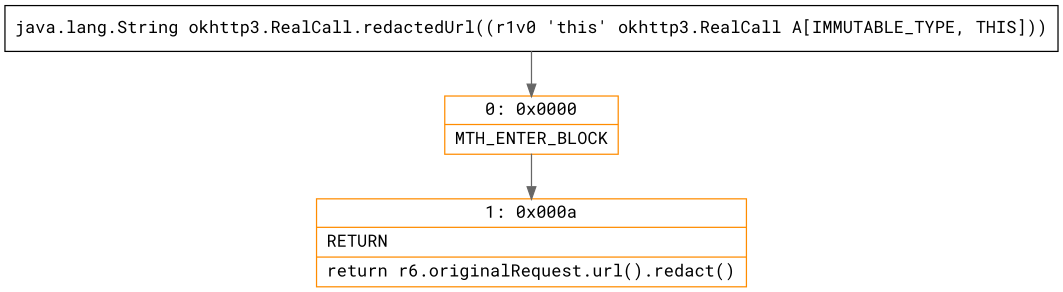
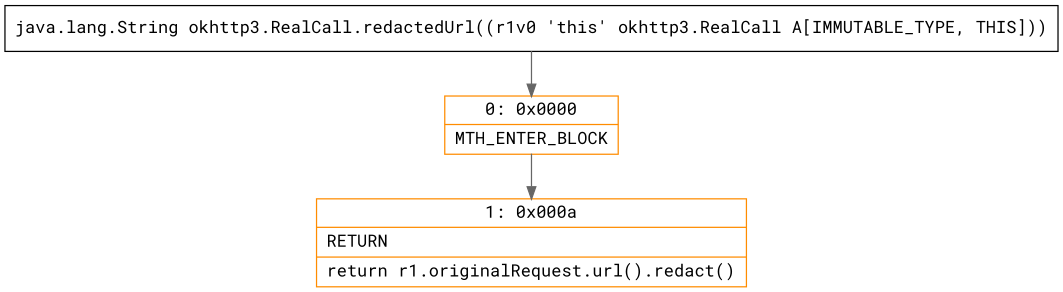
node "1: 0x000a": text "return r6.originalRequest.url().redact()" -> "return r1.originalRequest.url().redact()"
